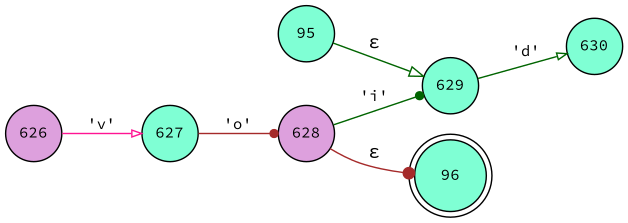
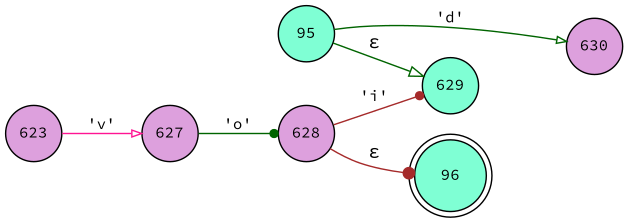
node "630": fillcolor aquamarine -> plum
edge "629" -> "630": now "95" -> "630"
edge "628" -> "629": color darkgreen -> brown
node "626": label "626" -> "623"
node "627": fillcolor aquamarine -> plum
edge "627" -> "628": color brown -> darkgreen
